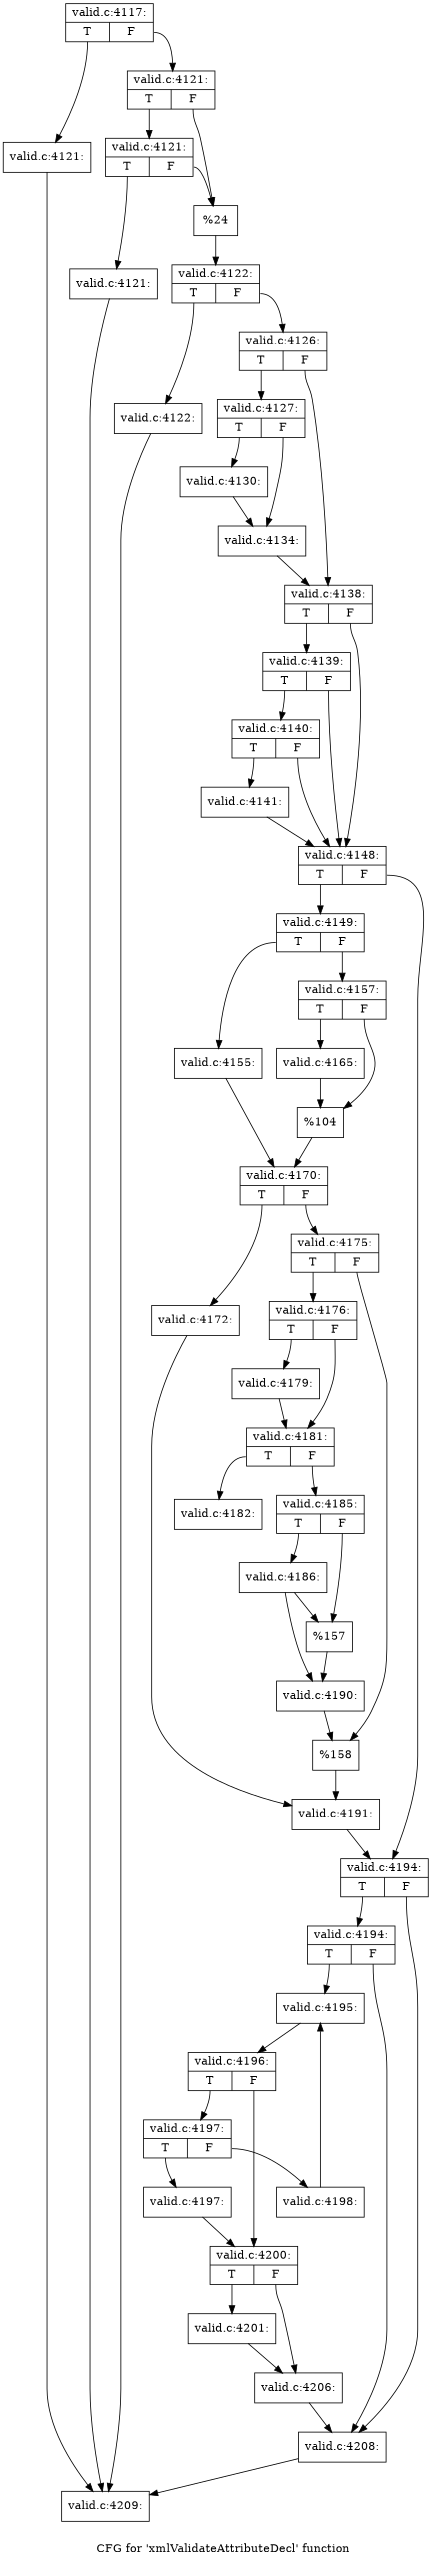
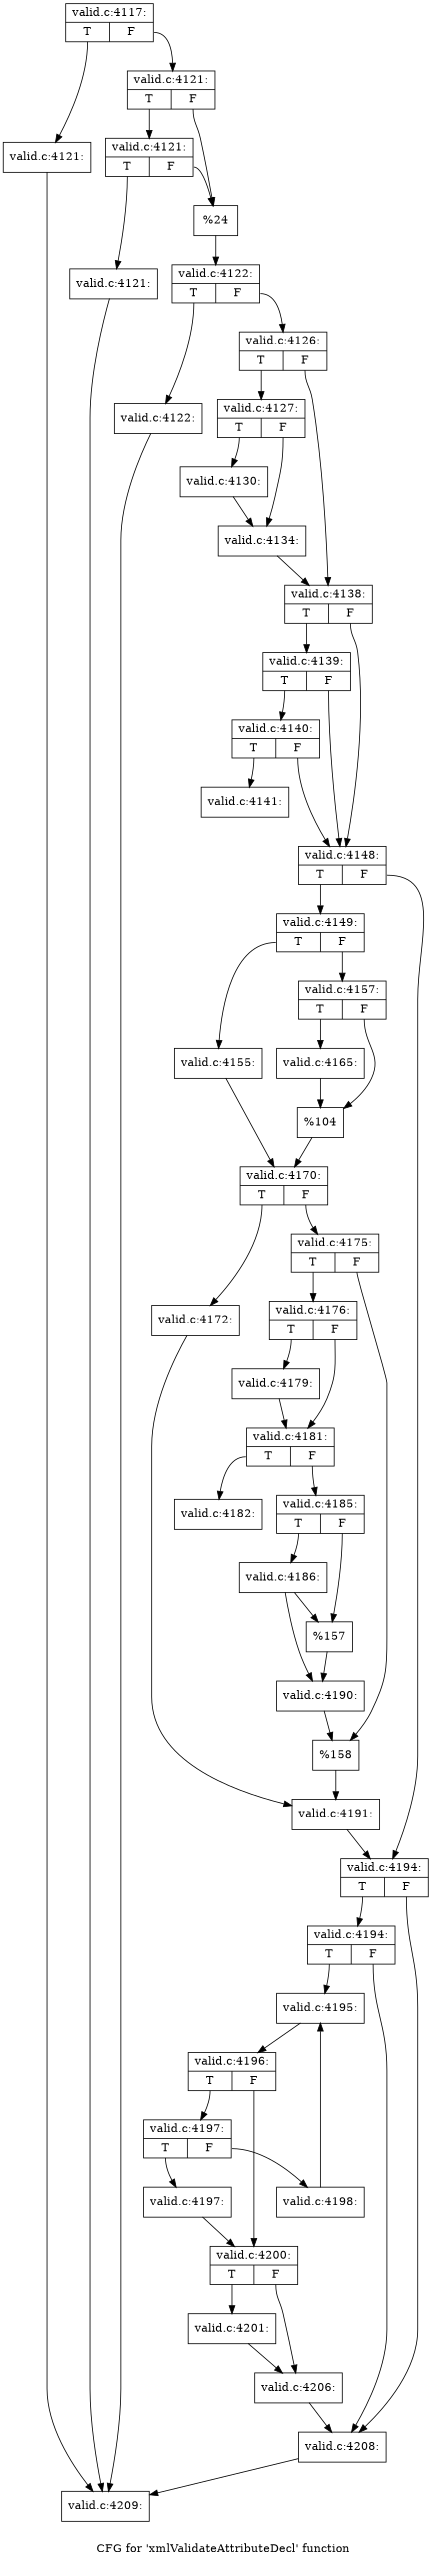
edge "valid.c:4141:" -> "valid.c:4148:": removed
